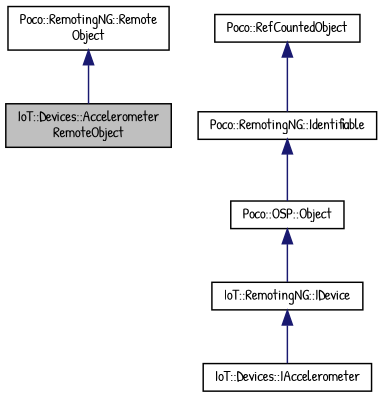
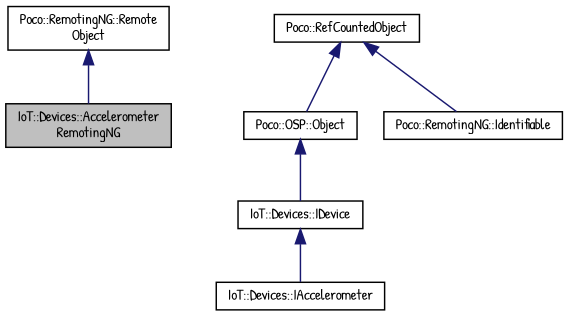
node "IoT::Devices::Accelerometer RemoteObject": label "IoT::Devices::Accelerometer RemoteObject" -> "IoT::Devices::Accelerometer RemotingNG"
edge "Poco::OSP::Object" -> "Poco::RemotingNG::Identifiable": now "Poco::OSP::Object" -> "Poco::RefCountedObject"
node "IoT::RemotingNG::IDevice": label "IoT::RemotingNG::IDevice" -> "IoT::Devices::IDevice"
